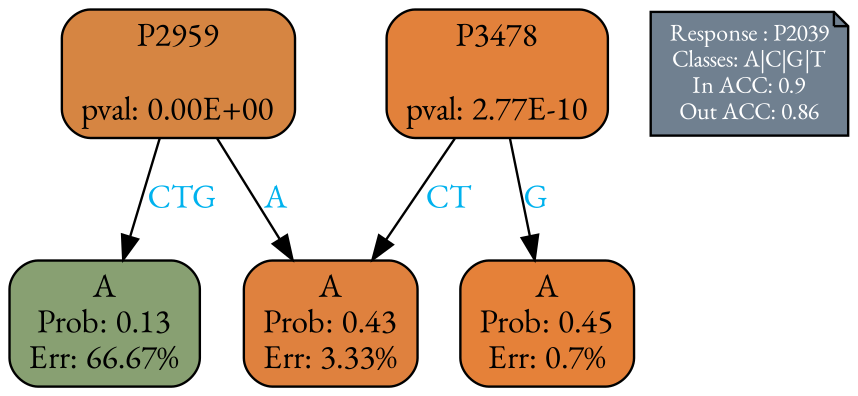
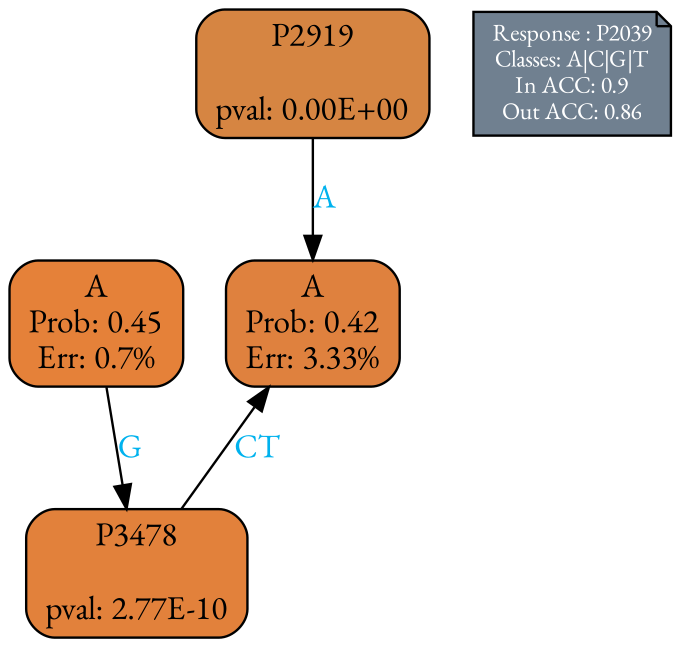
node "P2959 pval: 0.00E+00": label "P2959 pval: 0.00E+00" -> "P2919 pval: 0.00E+00"
edge "P3478 pval: 2.77E-10" -> "A Prob: 0.45 Err: 0.7%": reversed
node "A Prob: 0.13 Err: 66.67%": removed
node "A Prob: 0.43 Err: 3.33%": label "A Prob: 0.43 Err: 3.33%" -> "A Prob: 0.42 Err: 3.33%"
